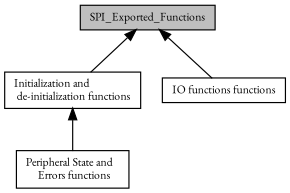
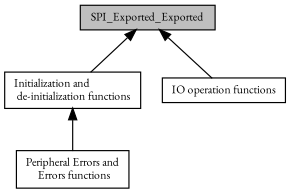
node "SPI_Exported_Functions": label "SPI_Exported_Functions" -> "SPI_Exported_Exported"
node "IO functions functions": label "IO functions functions" -> "IO operation functions"
node "Peripheral State and Errors functions": label "Peripheral State and Errors functions" -> "Peripheral Errors and Errors functions"
